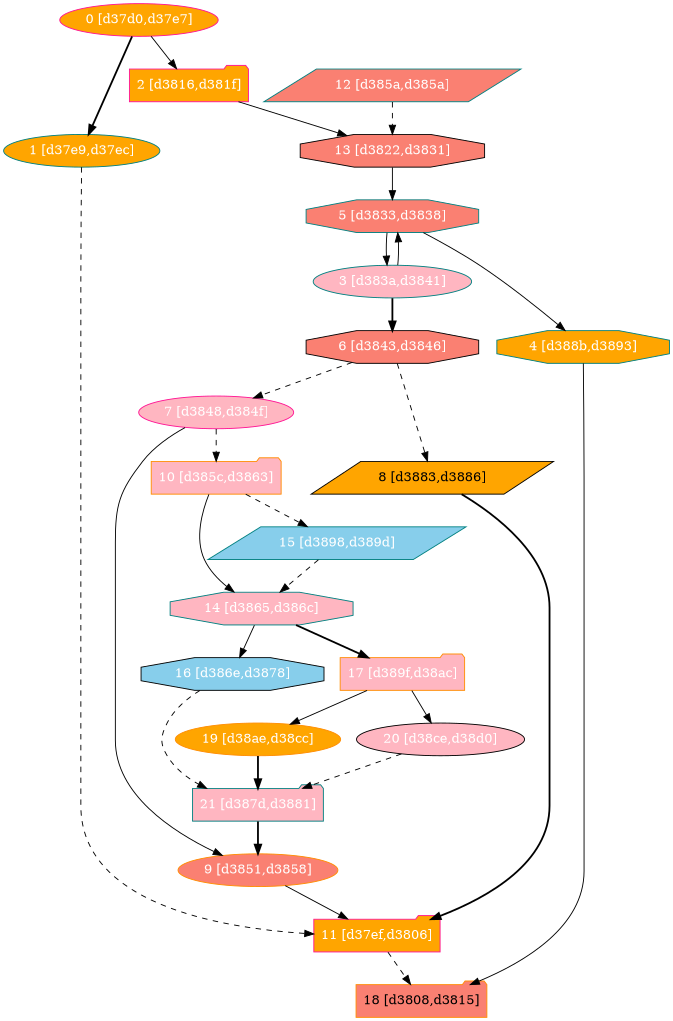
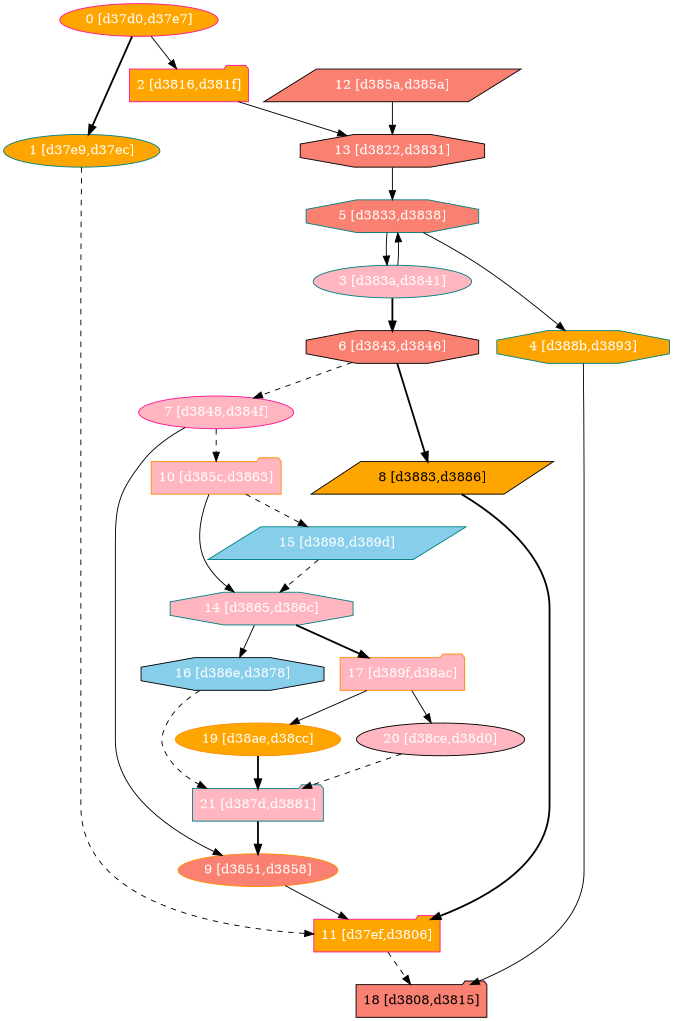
node "12 [d385a,d385a]": color teal -> black
edge "12 [d385a,d385a]" -> "13 [d3822,d3831]": style dashed -> solid
edge "6 [d3843,d3846]" -> "8 [d3883,d3886]": style dashed -> bold
node "18 [d3808,d3815]": color darkorange -> black
